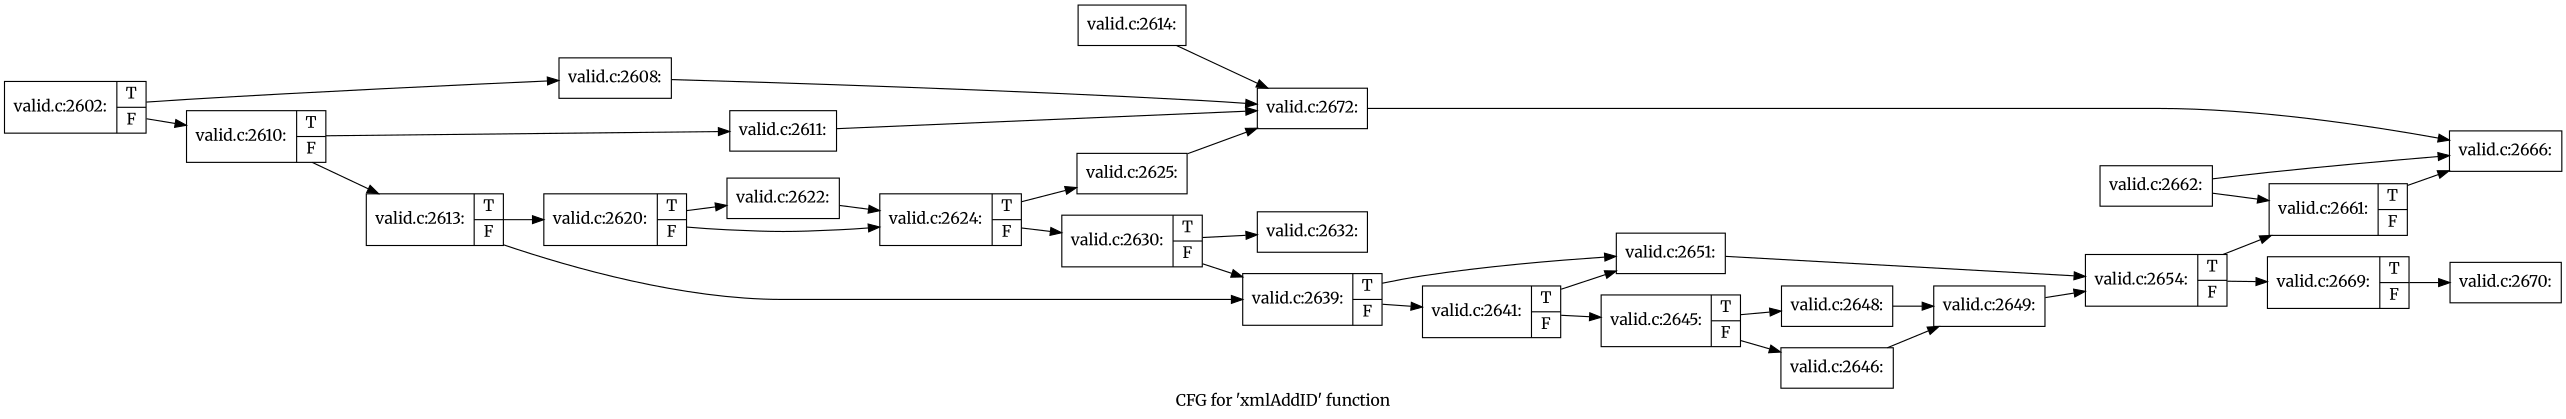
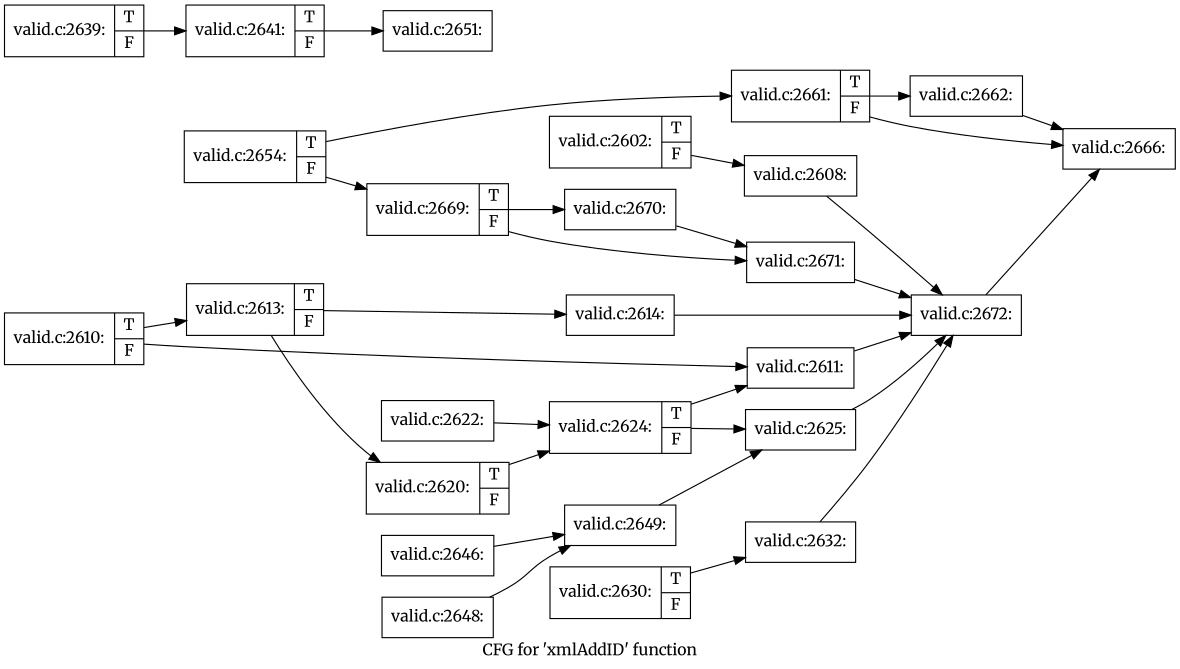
edge "valid.c:2602:" -> "valid.c:2610:": removed
edge "valid.c:2662:" -> "valid.c:2661:": reversed
edge "valid.c:2620:" -> "valid.c:2622:": removed
edge "valid.c:2624:" -> "valid.c:2630:": now "valid.c:2624:" -> "valid.c:2611:"
node "valid.c:2671:": added
edge "valid.c:2651:" -> "valid.c:2654:": removed
edge "valid.c:2639:" -> "valid.c:2651:": removed
edge "valid.c:2630:" -> "valid.c:2639:": removed
edge "valid.c:2649:" -> "valid.c:2654:": now "valid.c:2649:" -> "valid.c:2625:"
edge "valid.c:2613:" -> "valid.c:2639:": now "valid.c:2613:" -> "valid.c:2614:"
node "valid.c:2645:": removed
edge "valid.c:2632:" -> "valid.c:2672:": added
